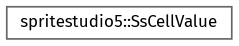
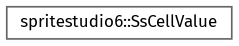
node "spritestudio5::SsCellValue": label "spritestudio5::SsCellValue" -> "spritestudio6::SsCellValue"
